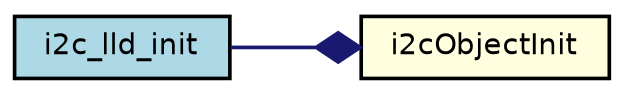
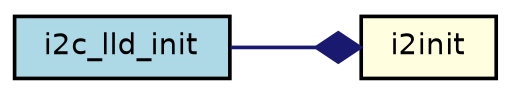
node "i2cObjectInit": label "i2cObjectInit" -> "i2init"
